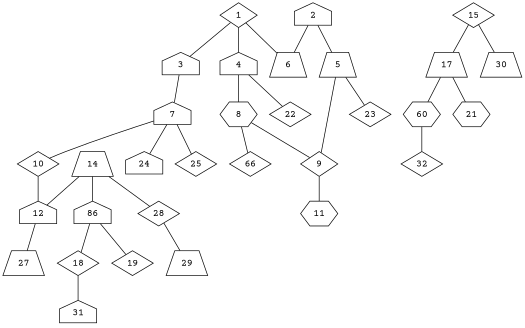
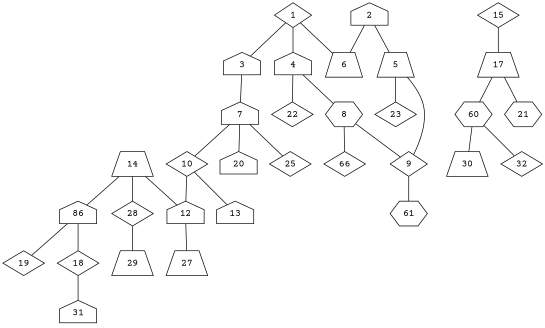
edge "15" -- "30": now "60" -- "30"
node "24": label "24" -> "20"
node "13": added
node "11": label "11" -> "61"
